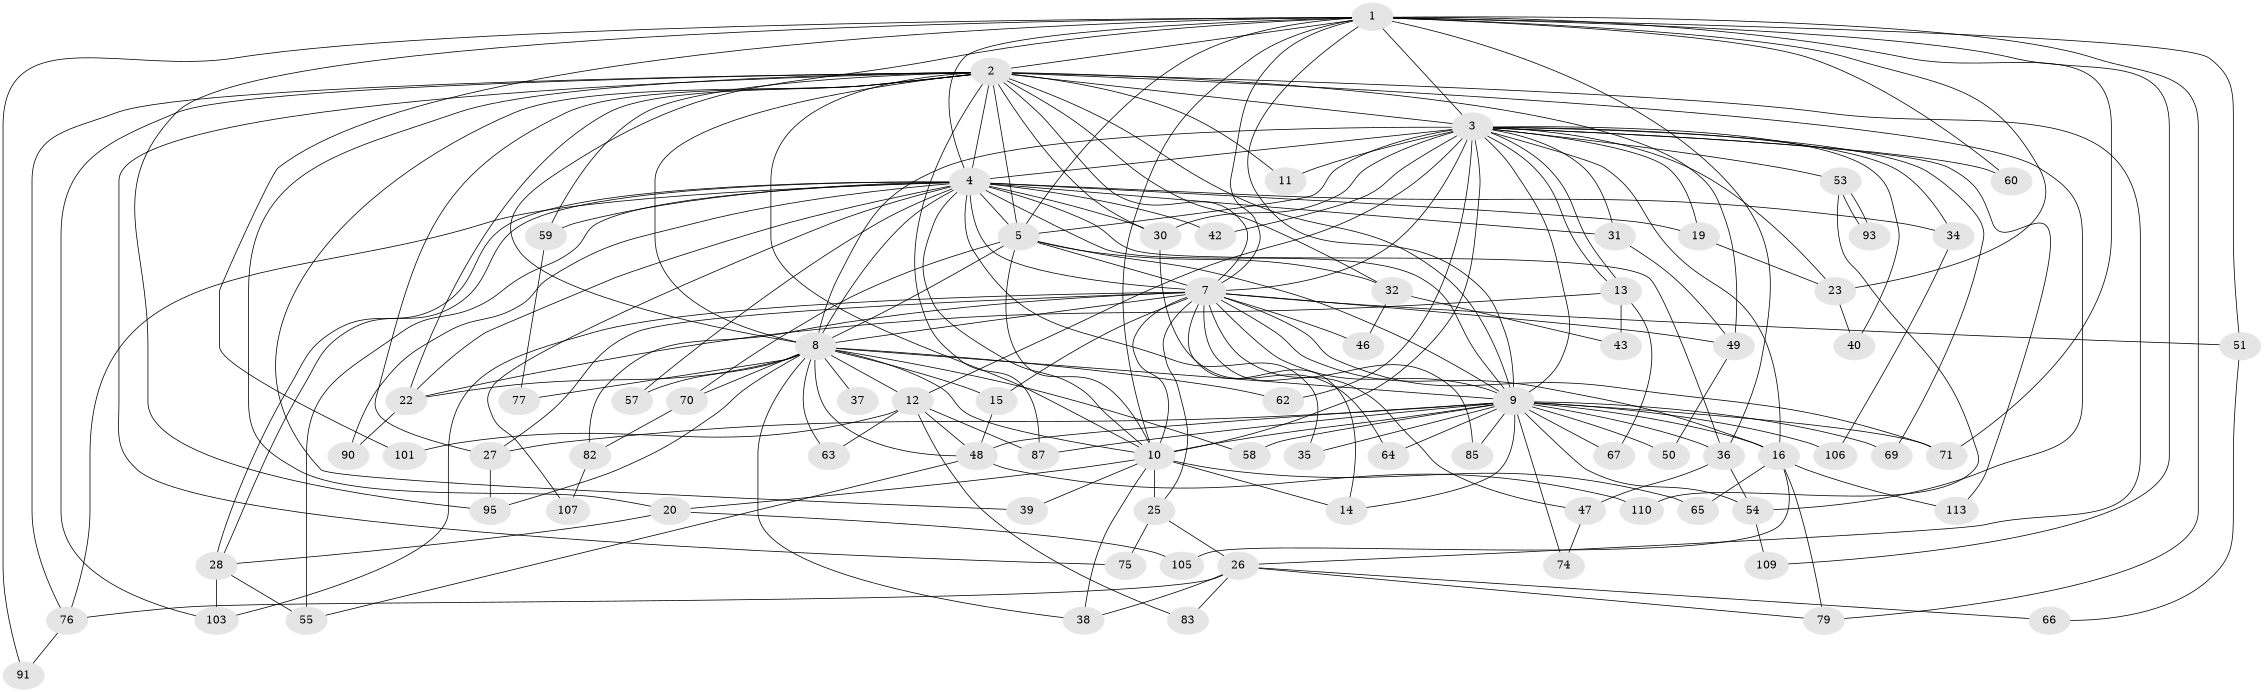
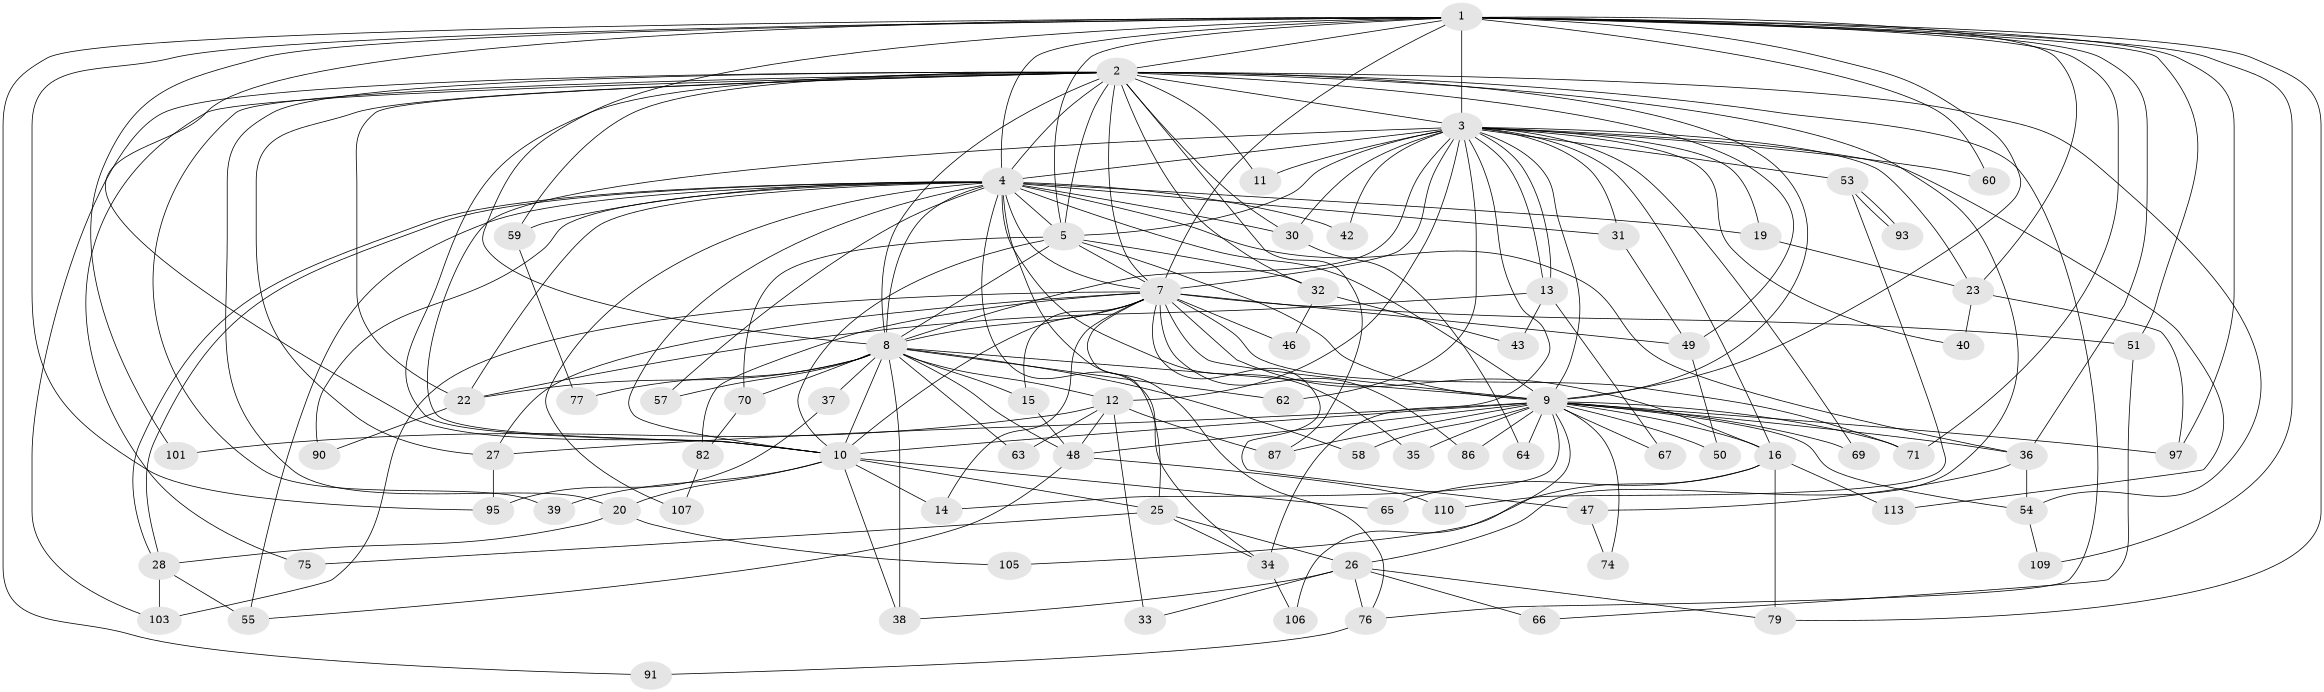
edge "8" -- "95": now "37" -- "95"
node "85": label "85" -> "86"
node "97": added
edge "25" -- "34": added
node "83": label "83" -> "33"
